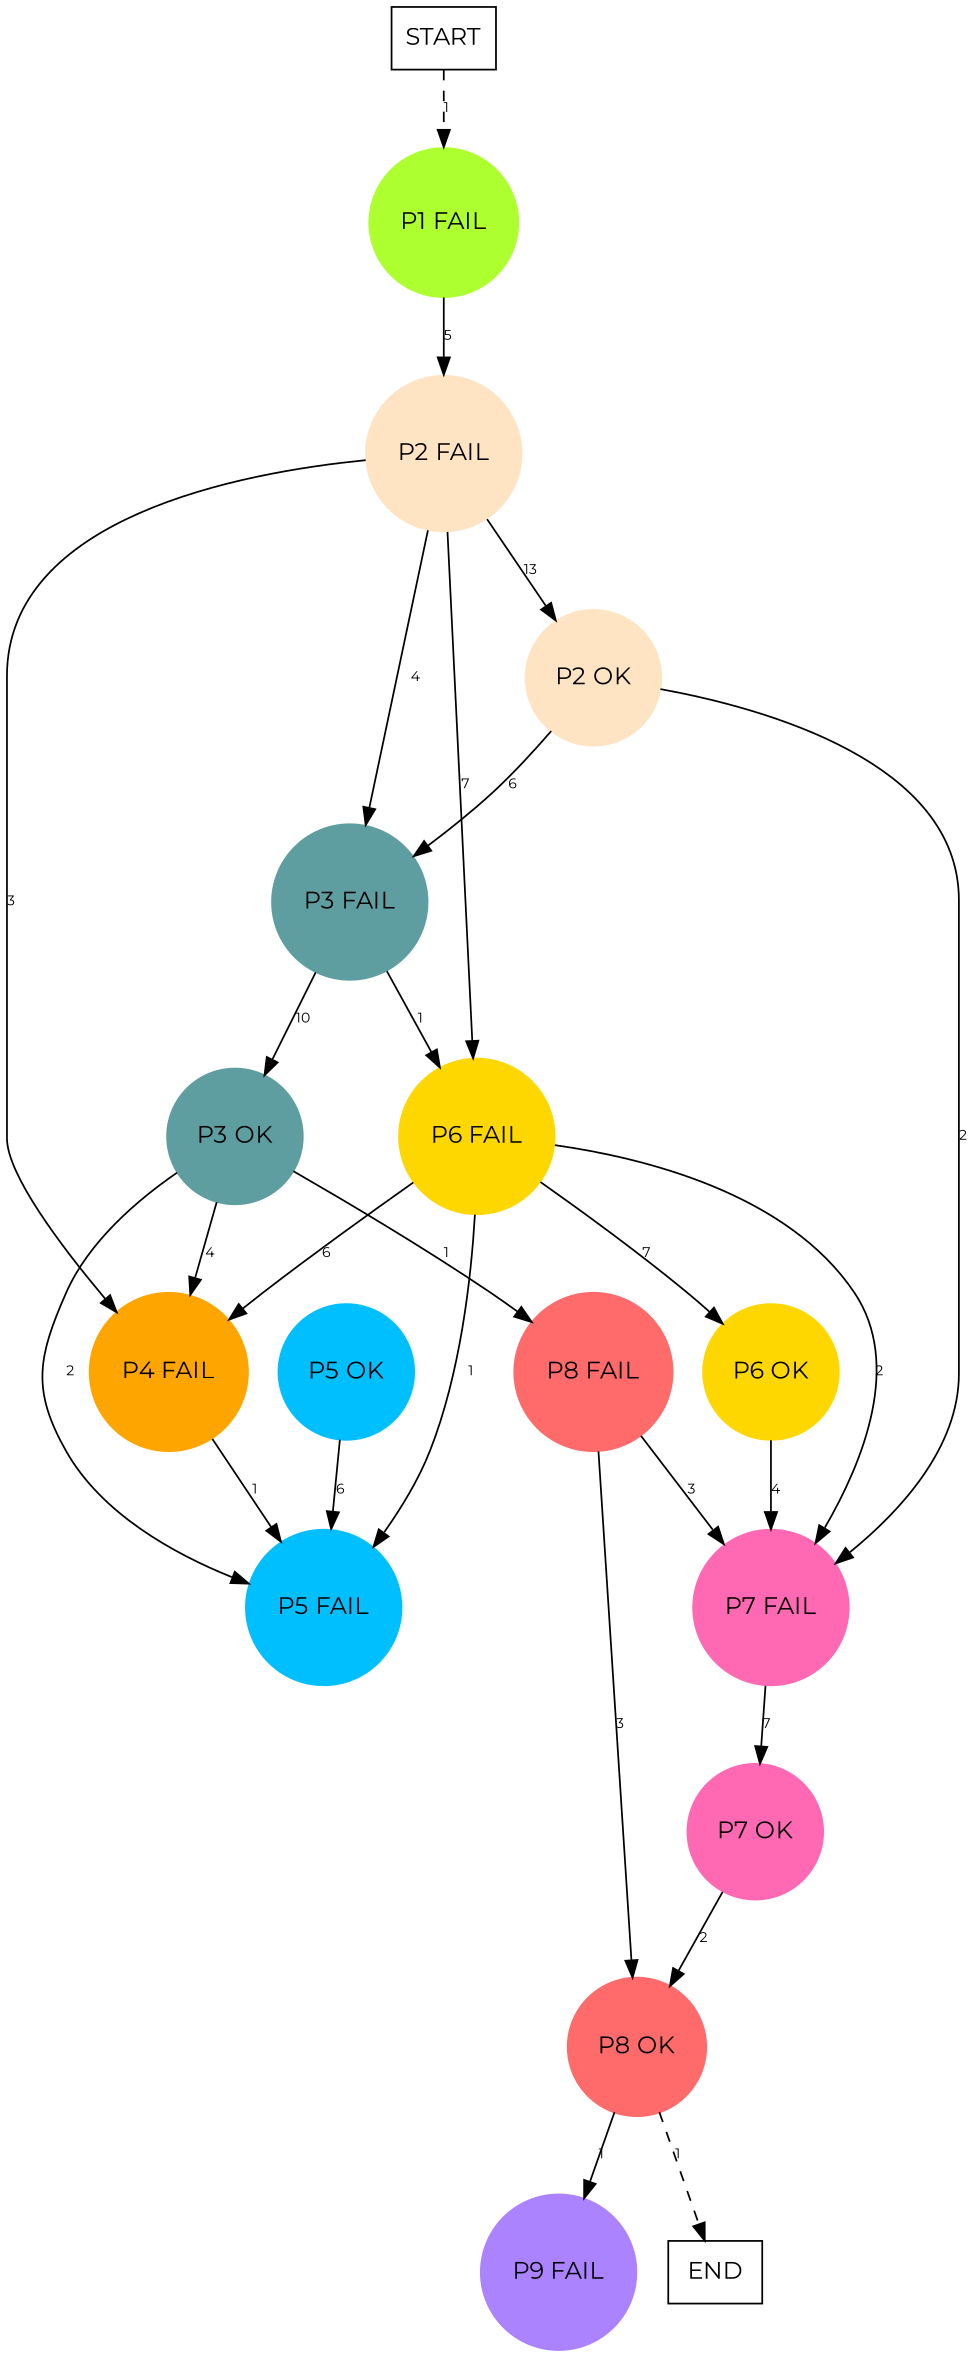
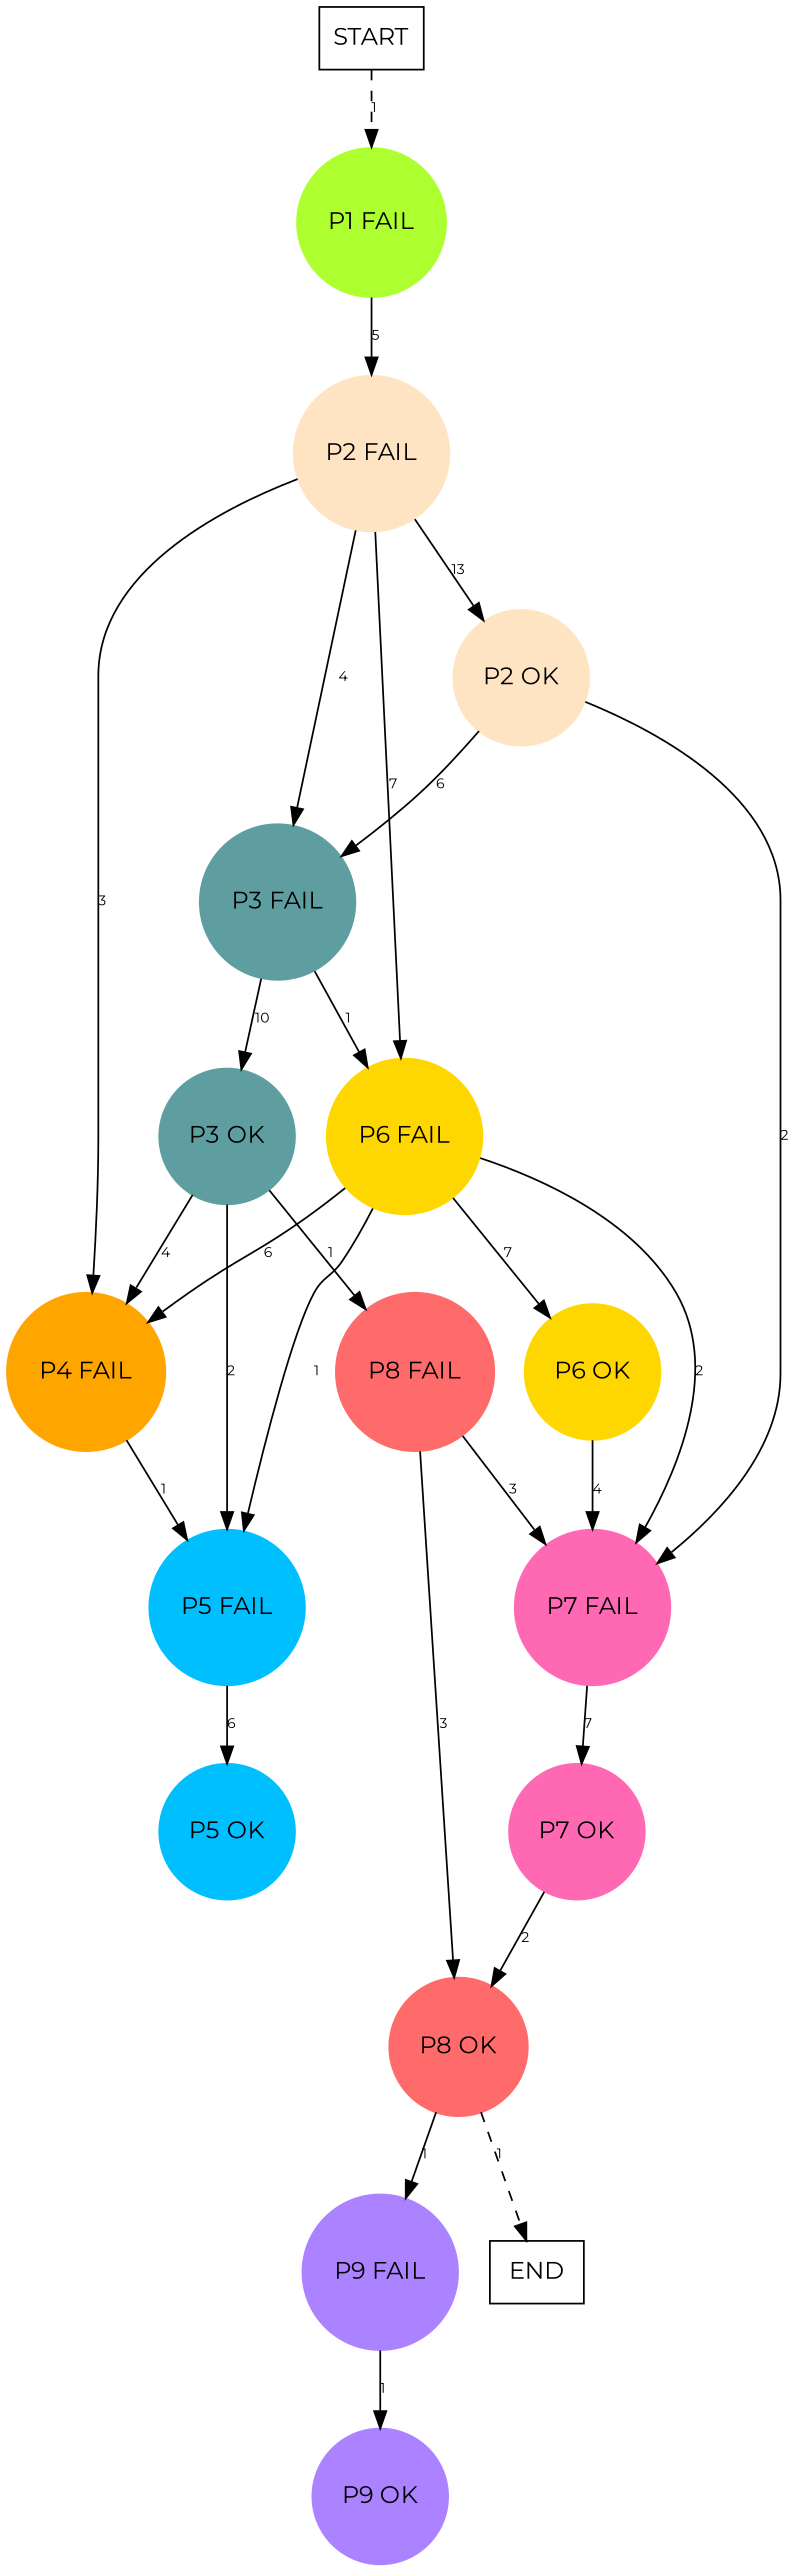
edge "P5 OK" -> "P5 FAIL": reversed
node "P9 OK": added
